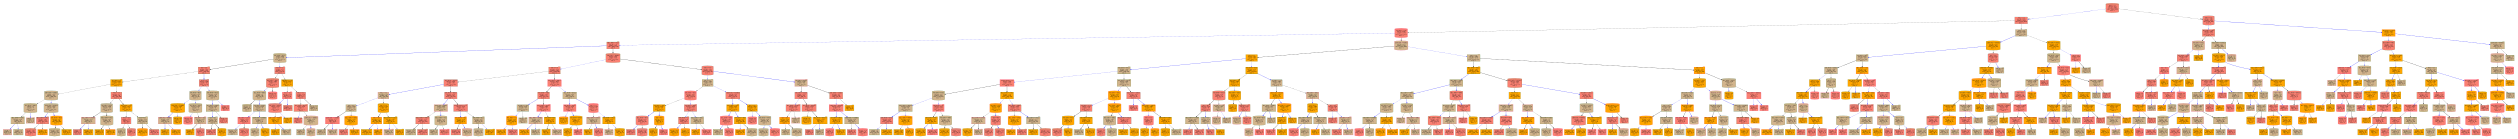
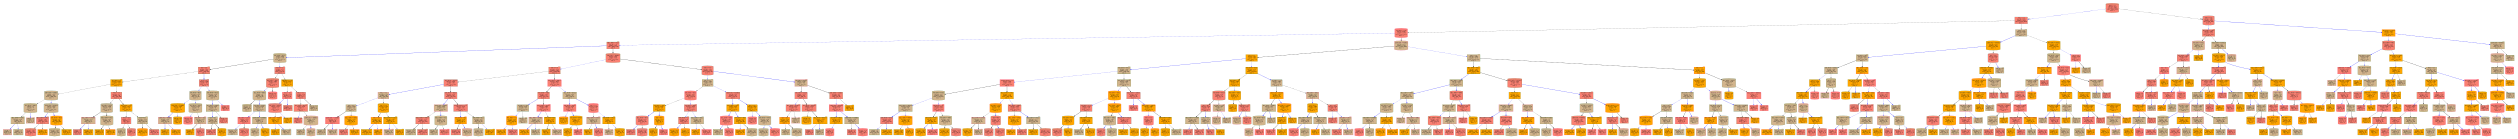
node "entropy = 0.811 samples = 20 value = [15, 5] class = 1": removed
node "entropy = 0.939 samples = 45 value = [16, 29] class = 0": added
